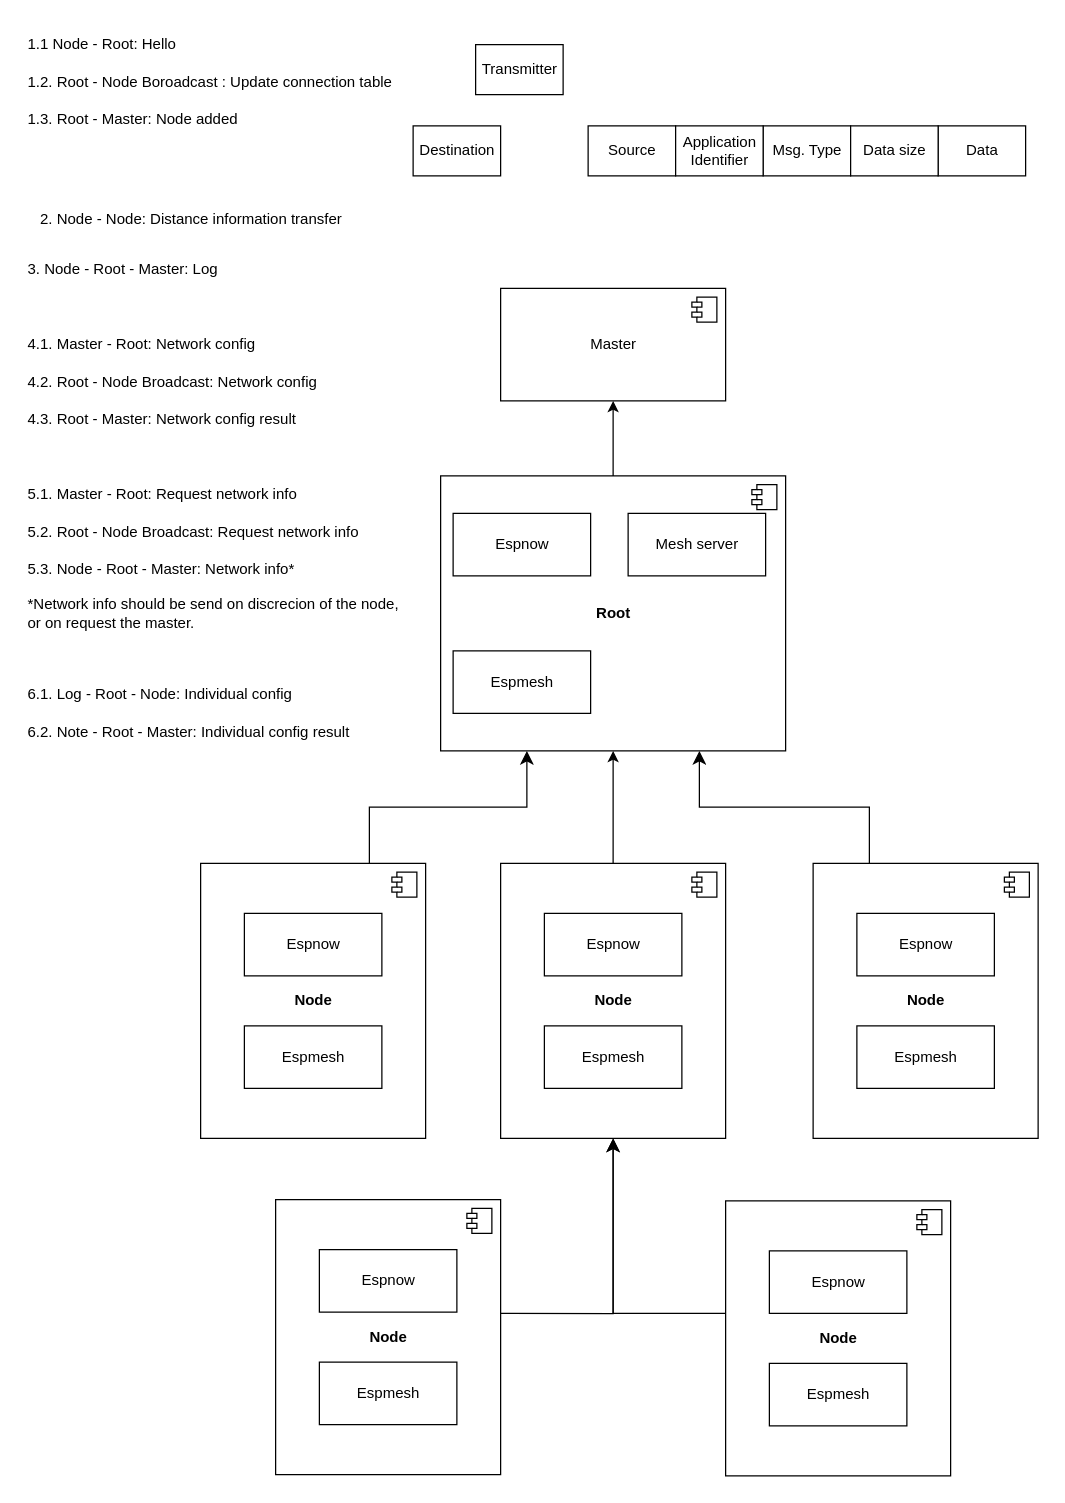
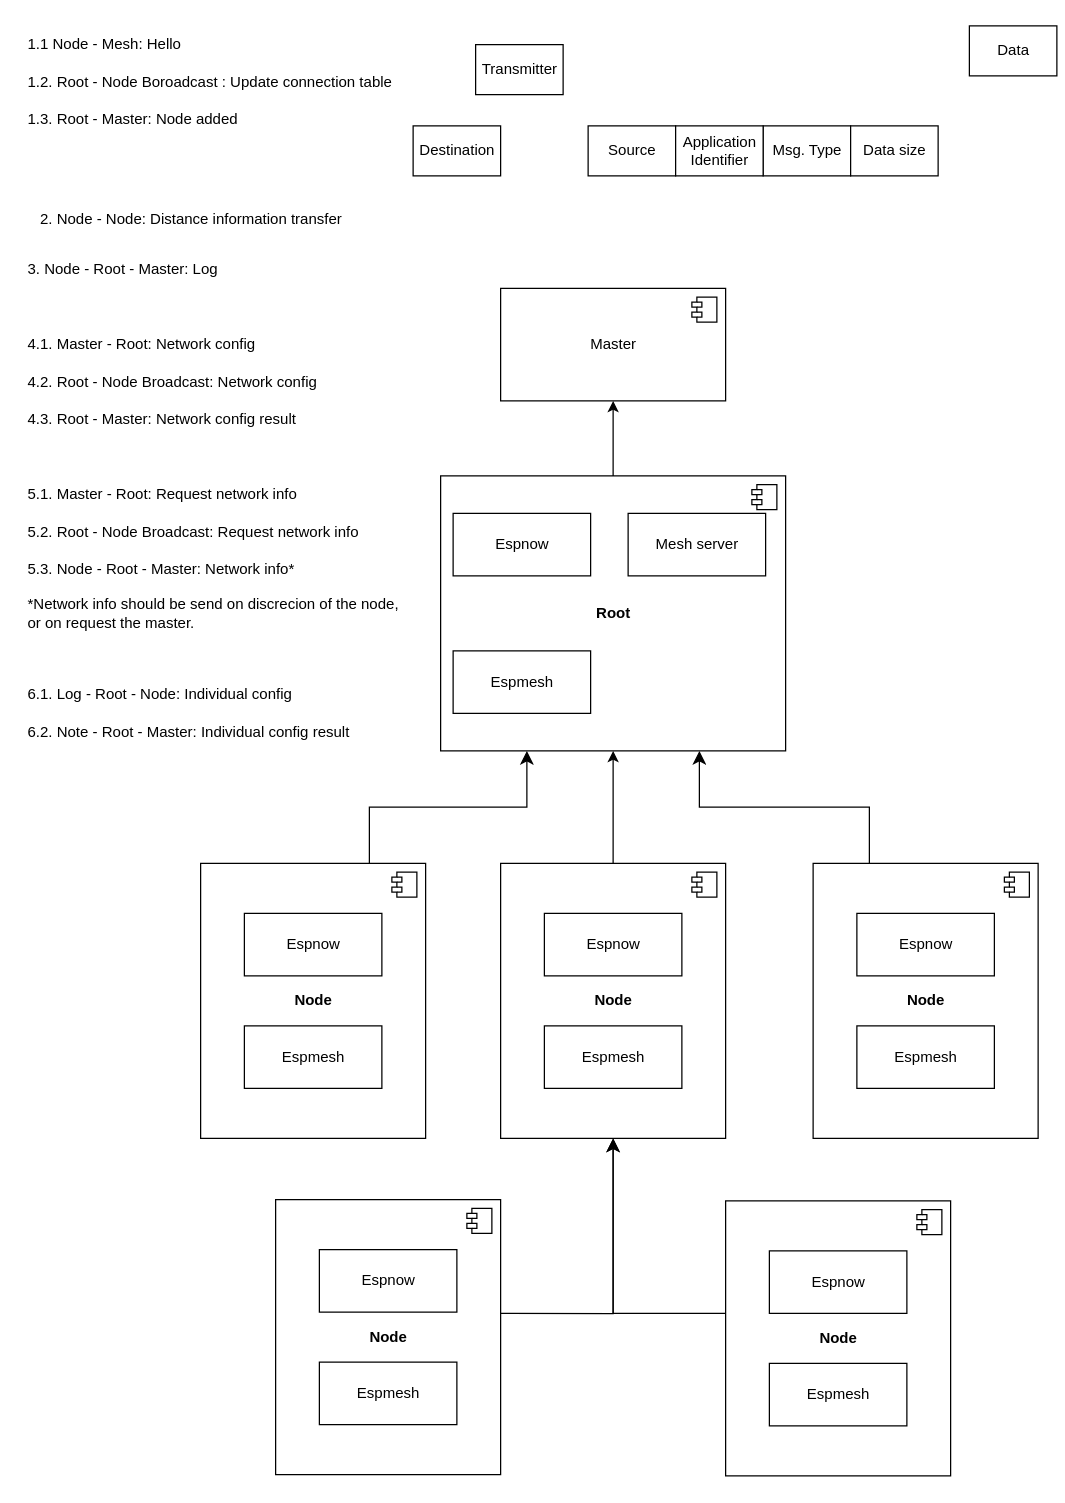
node "1.1 Node - Root: Hello": label "1.1 Node - Root: Hello" -> "1.1 Node - Mesh: Hello"
node "Data": moved (982, 151) -> (1013, 51)
